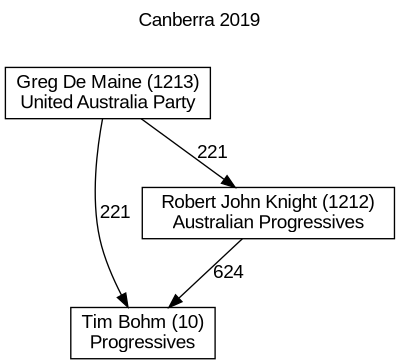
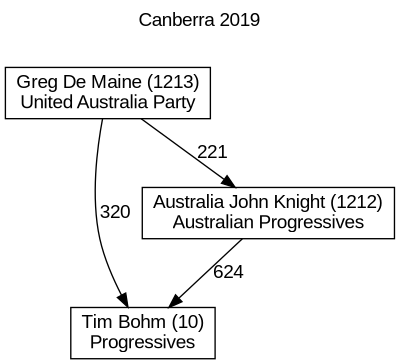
edge "Greg De Maine (1213) United Australia Party" -> "Tim Bohm (10) Progressives": label "221" -> "320"
node "Robert John Knight (1212) Australian Progressives": label "Robert John Knight (1212) Australian Progressives" -> "Australia John Knight (1212) Australian Progressives"
